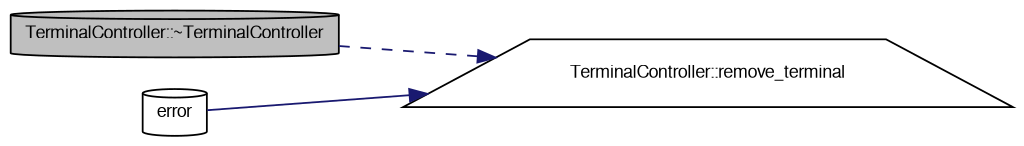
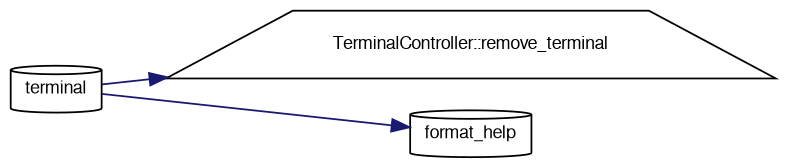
node "TerminalController::~TerminalController": removed
node "error": label "error" -> "terminal"
node "format_help": added
